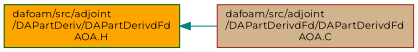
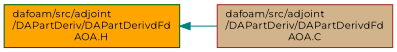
node "dafoam/src/adjoint /DAPartDerivdFd/DAPartDerivdFd AOA.C": label "dafoam/src/adjoint /DAPartDerivdFd/DAPartDerivdFd AOA.C" -> "dafoam/src/adjoint /DAPartDeriv/DAPartDerivdFd AOA.C"
